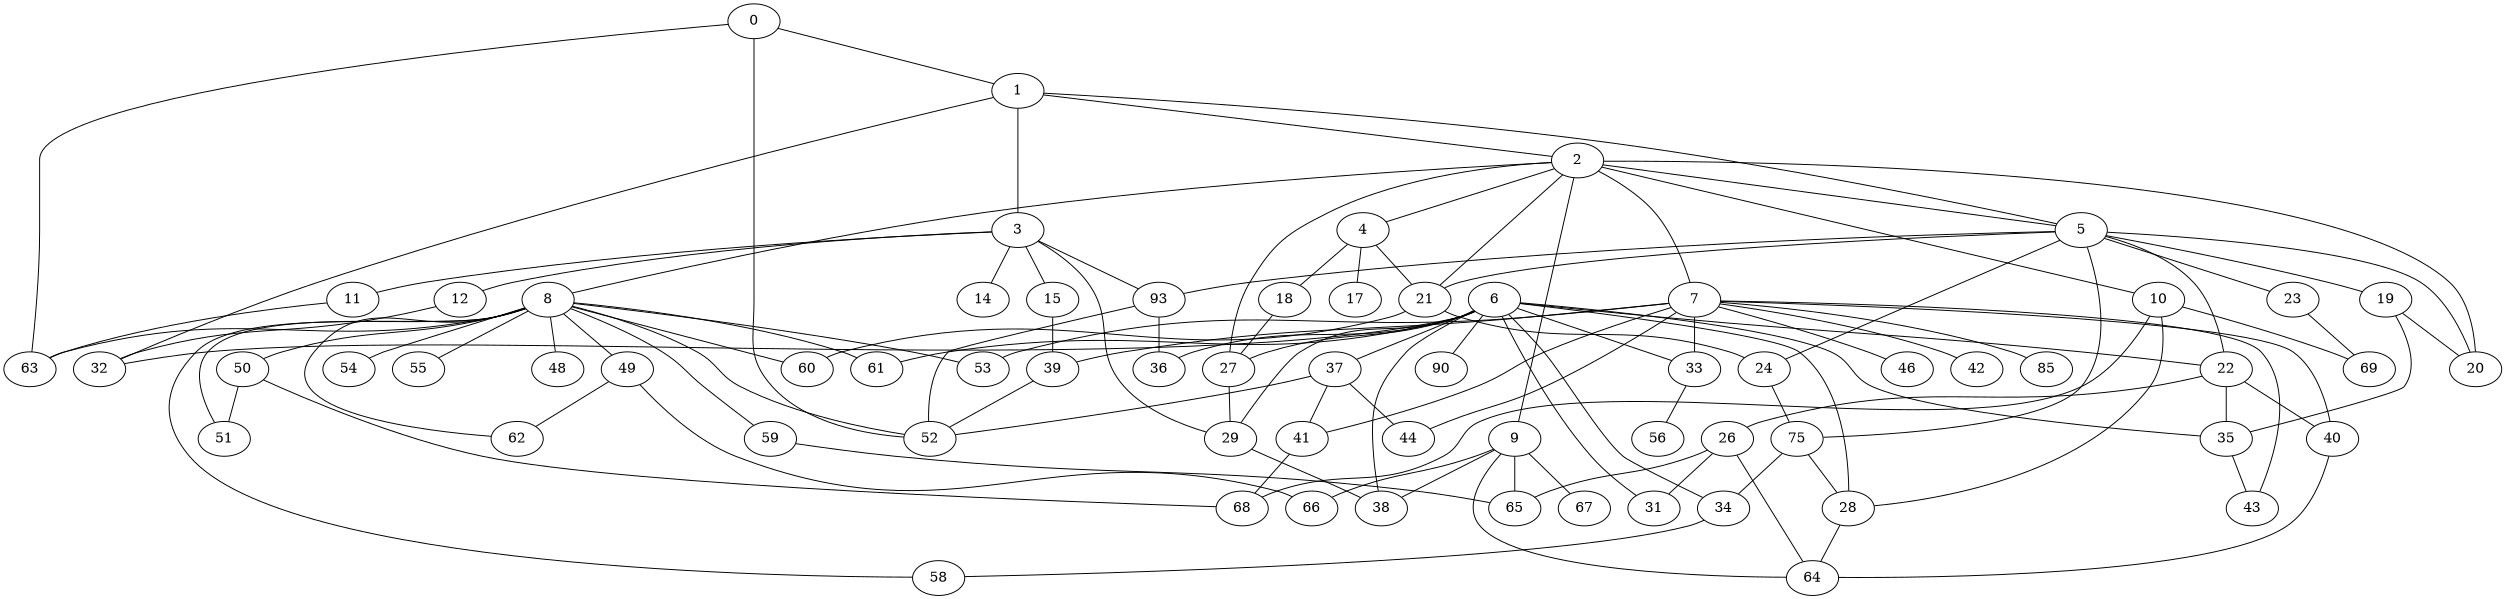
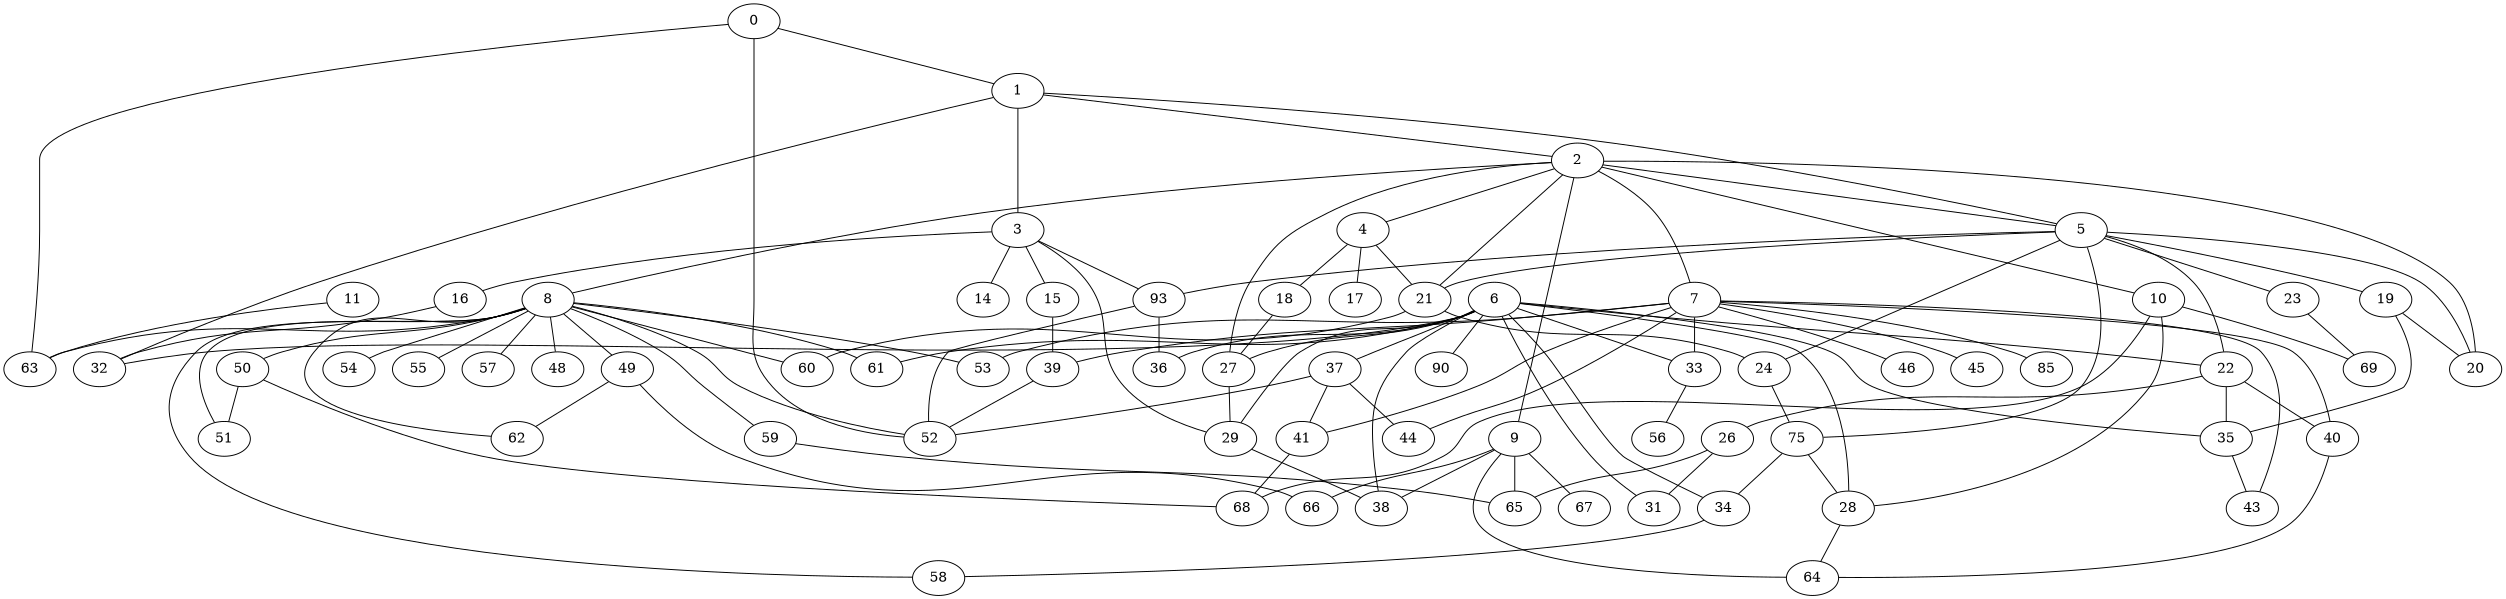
edge "3" -- "11": removed
node "12": label "12" -> "16"
node "57": added
node "42": label "42" -> "45"
edge "26" -- "64": removed
